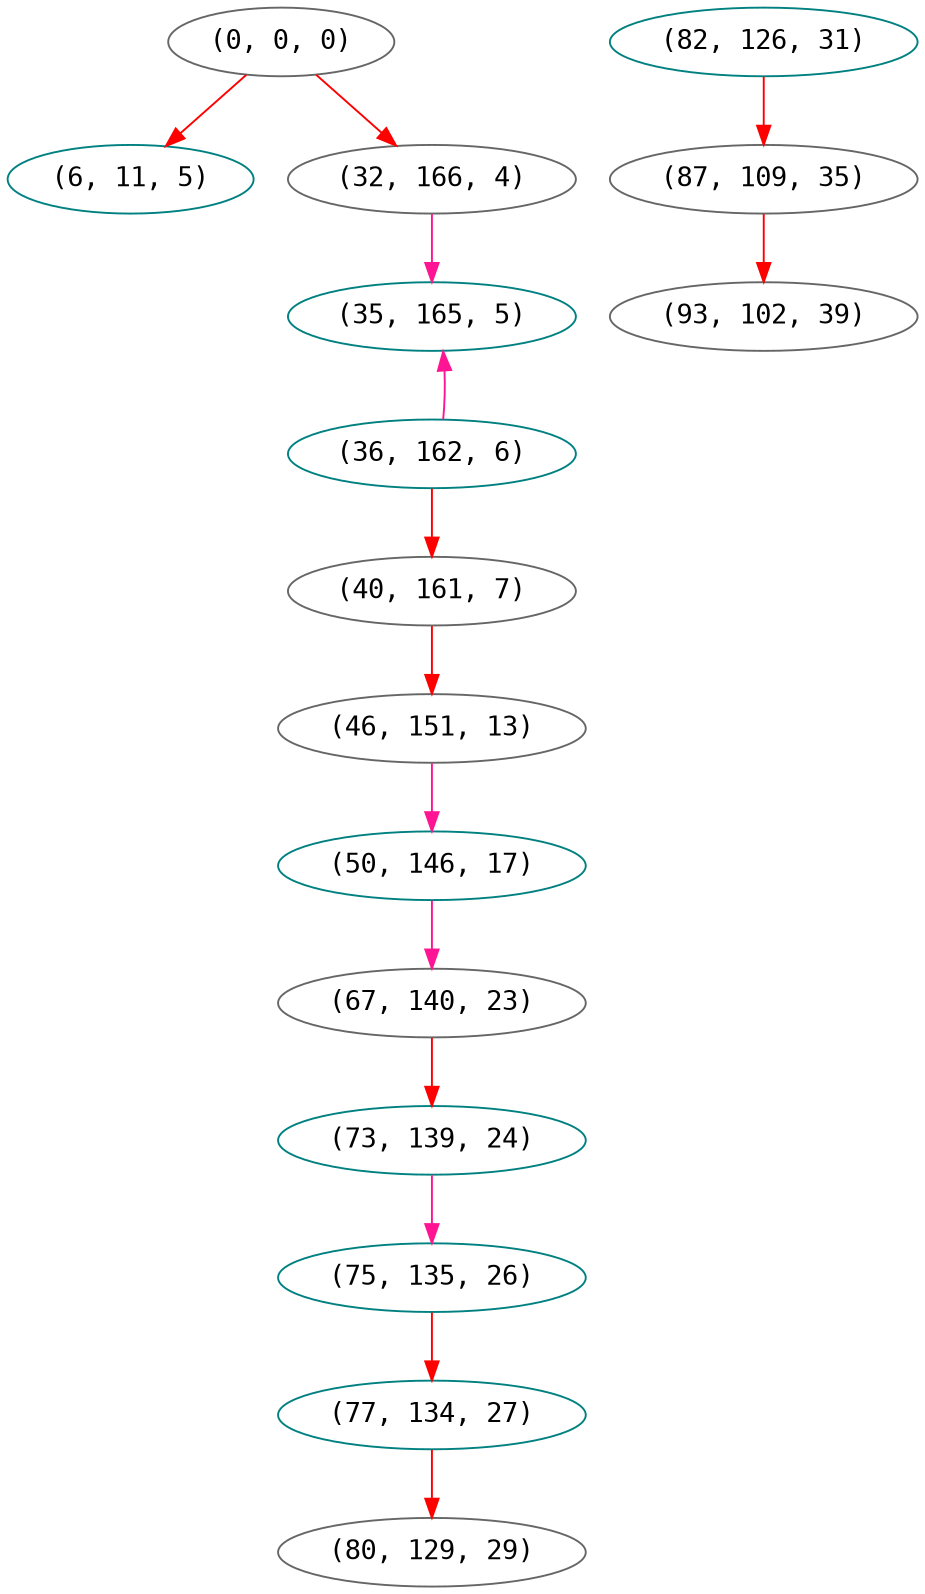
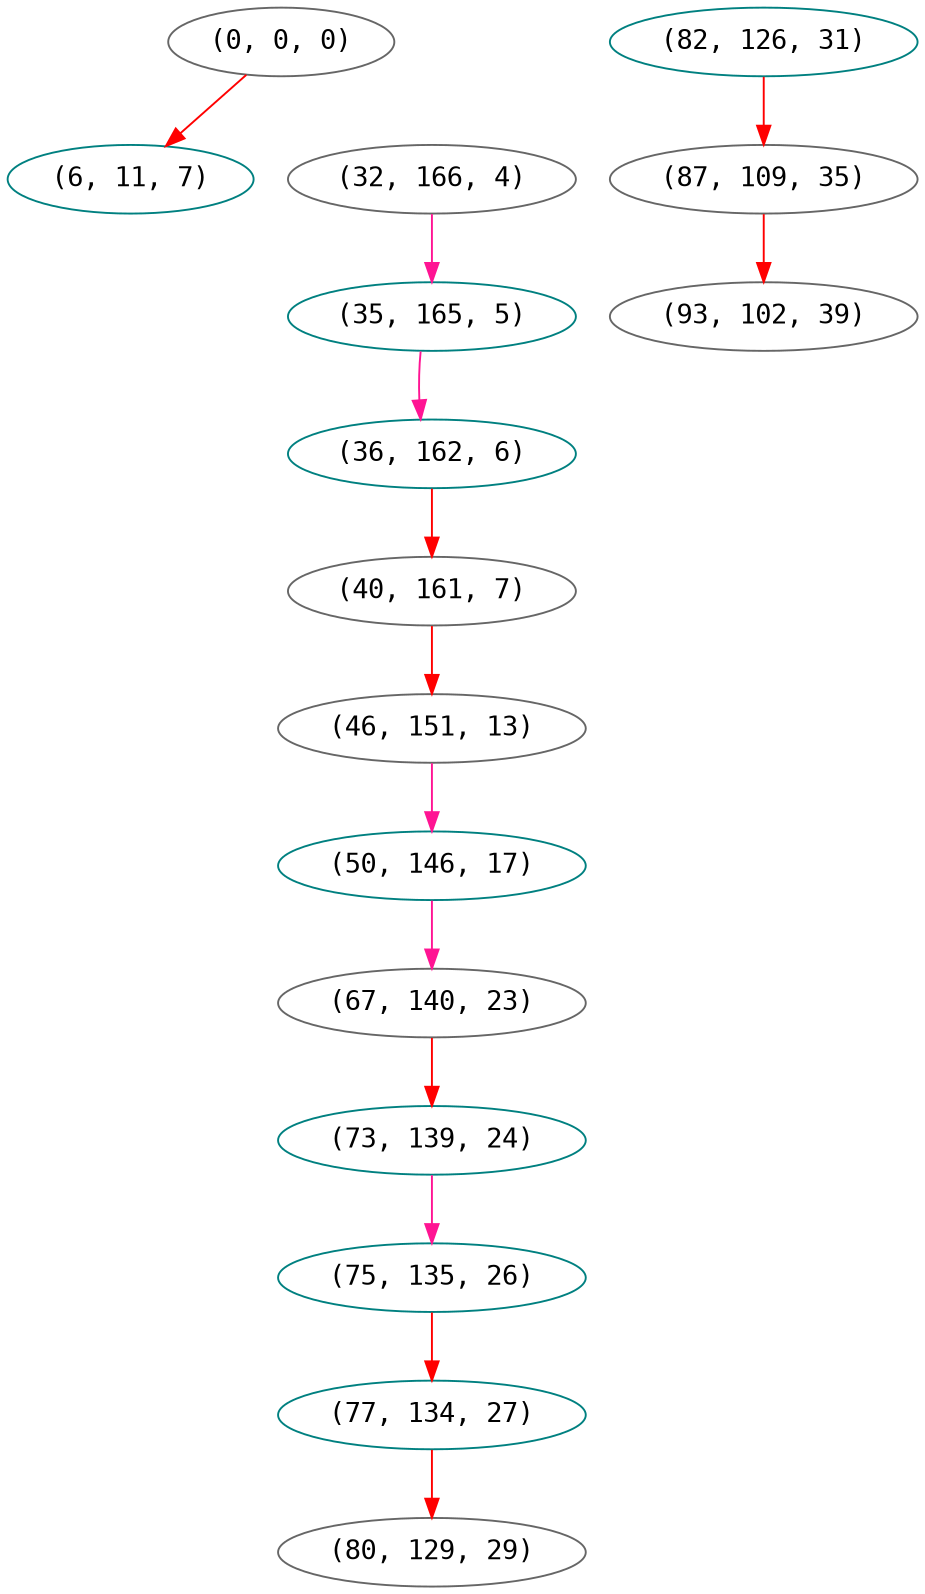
edge "(0, 0, 0)" -> "(32, 166, 4)": removed
node "(6, 11, 5)": label "(6, 11, 5)" -> "(6, 11, 7)"
edge "(36, 162, 6)" -> "(35, 165, 5)": reversed
